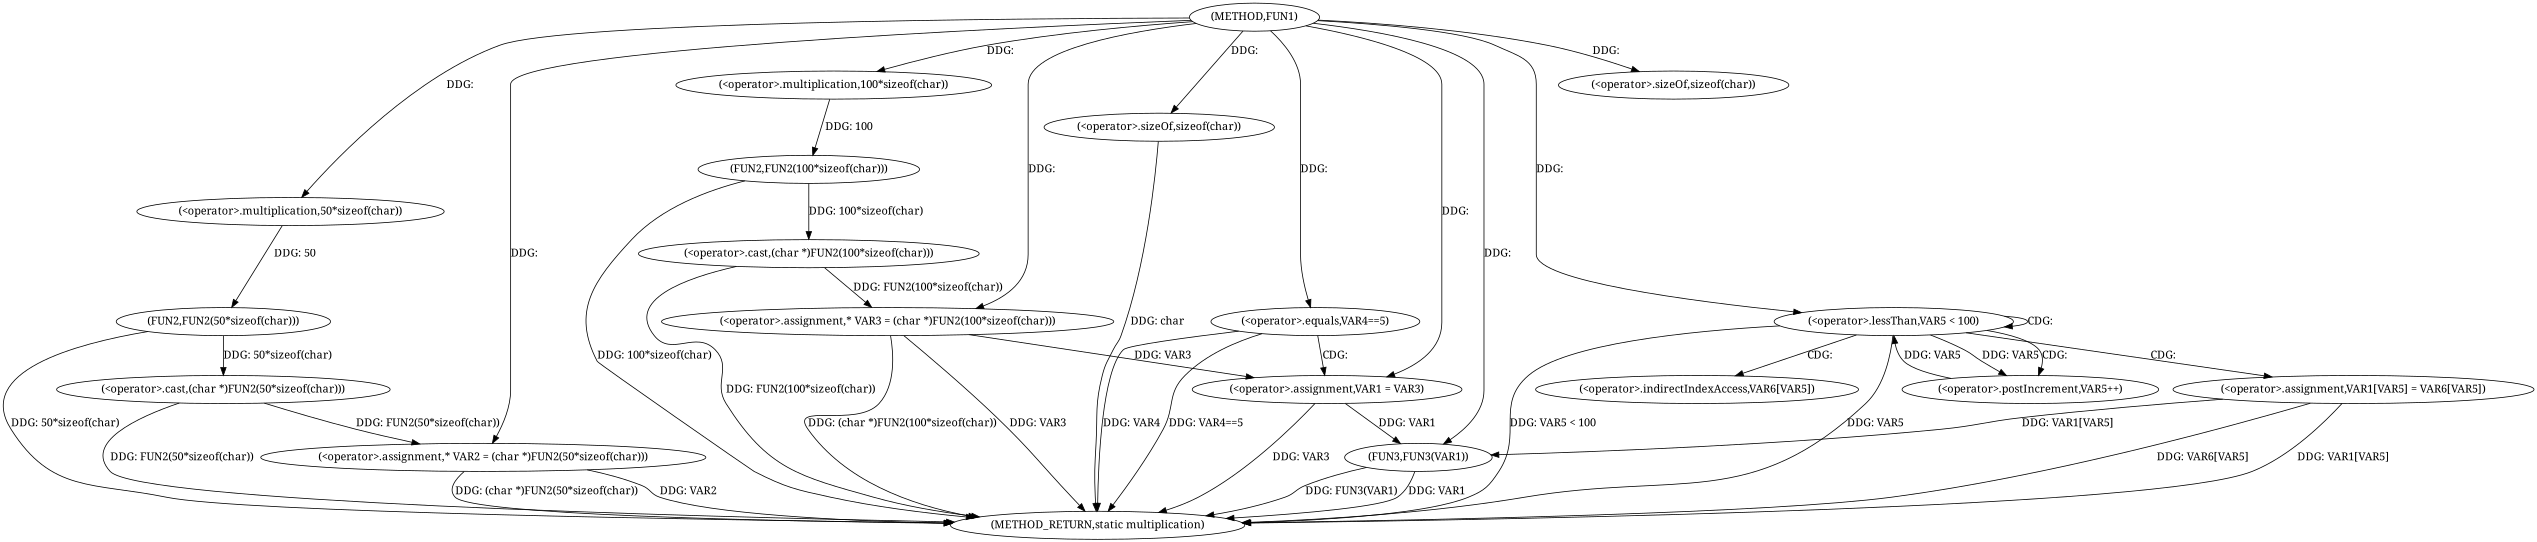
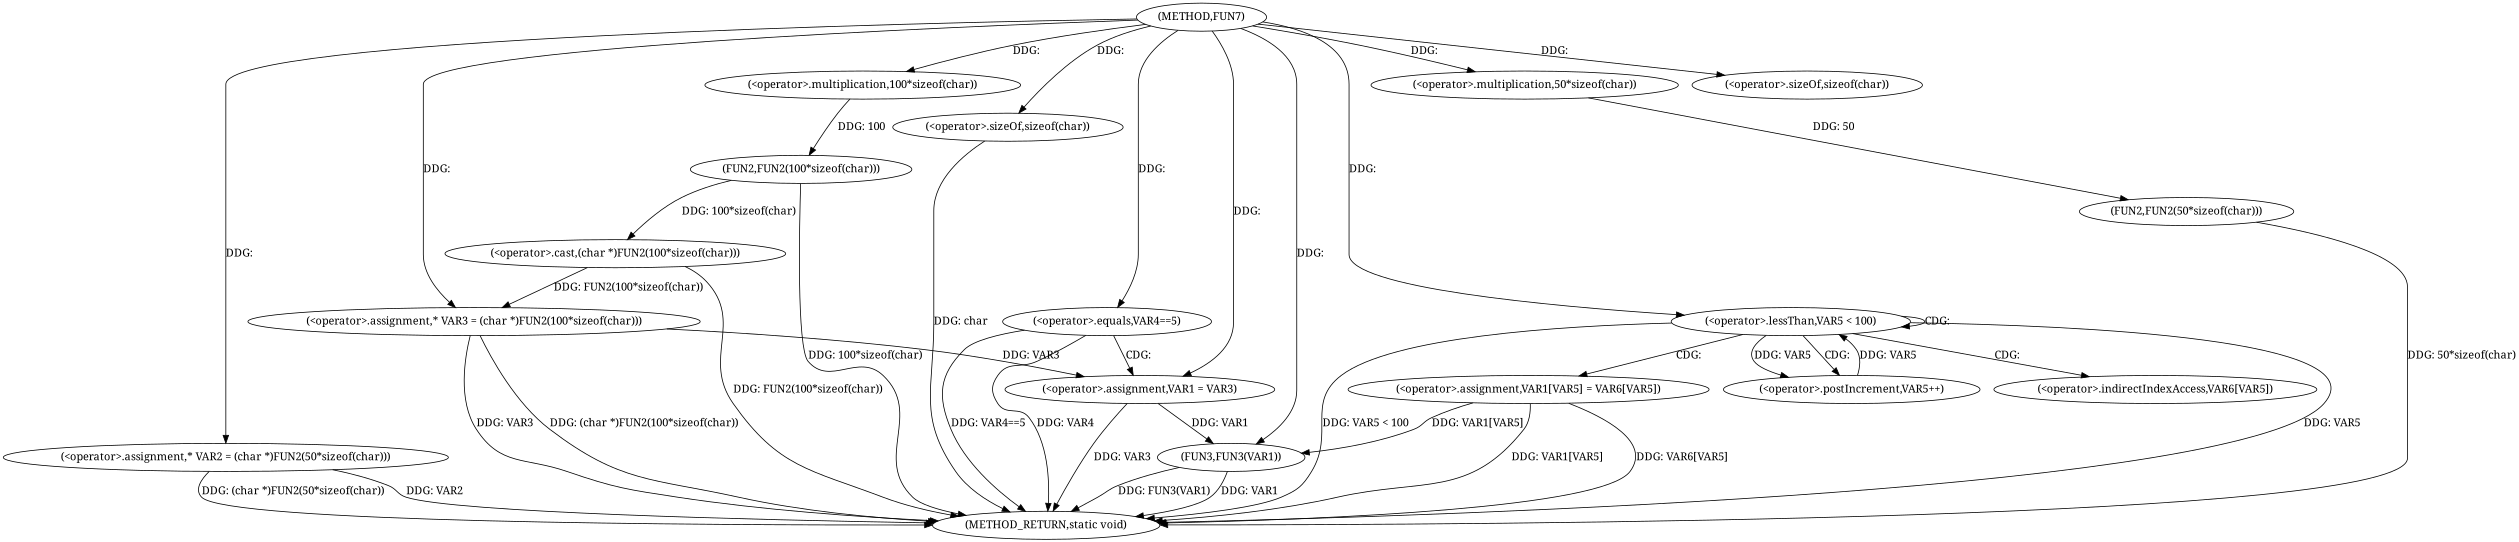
node "(METHOD,FUN1)": label "(METHOD,FUN1)" -> "(METHOD,FUN7)"
node "(<operator>.cast,(char *)FUN2(50*sizeof(char)))": removed
node "(METHOD_RETURN,static multiplication)": label "(METHOD_RETURN,static multiplication)" -> "(METHOD_RETURN,static void)"
